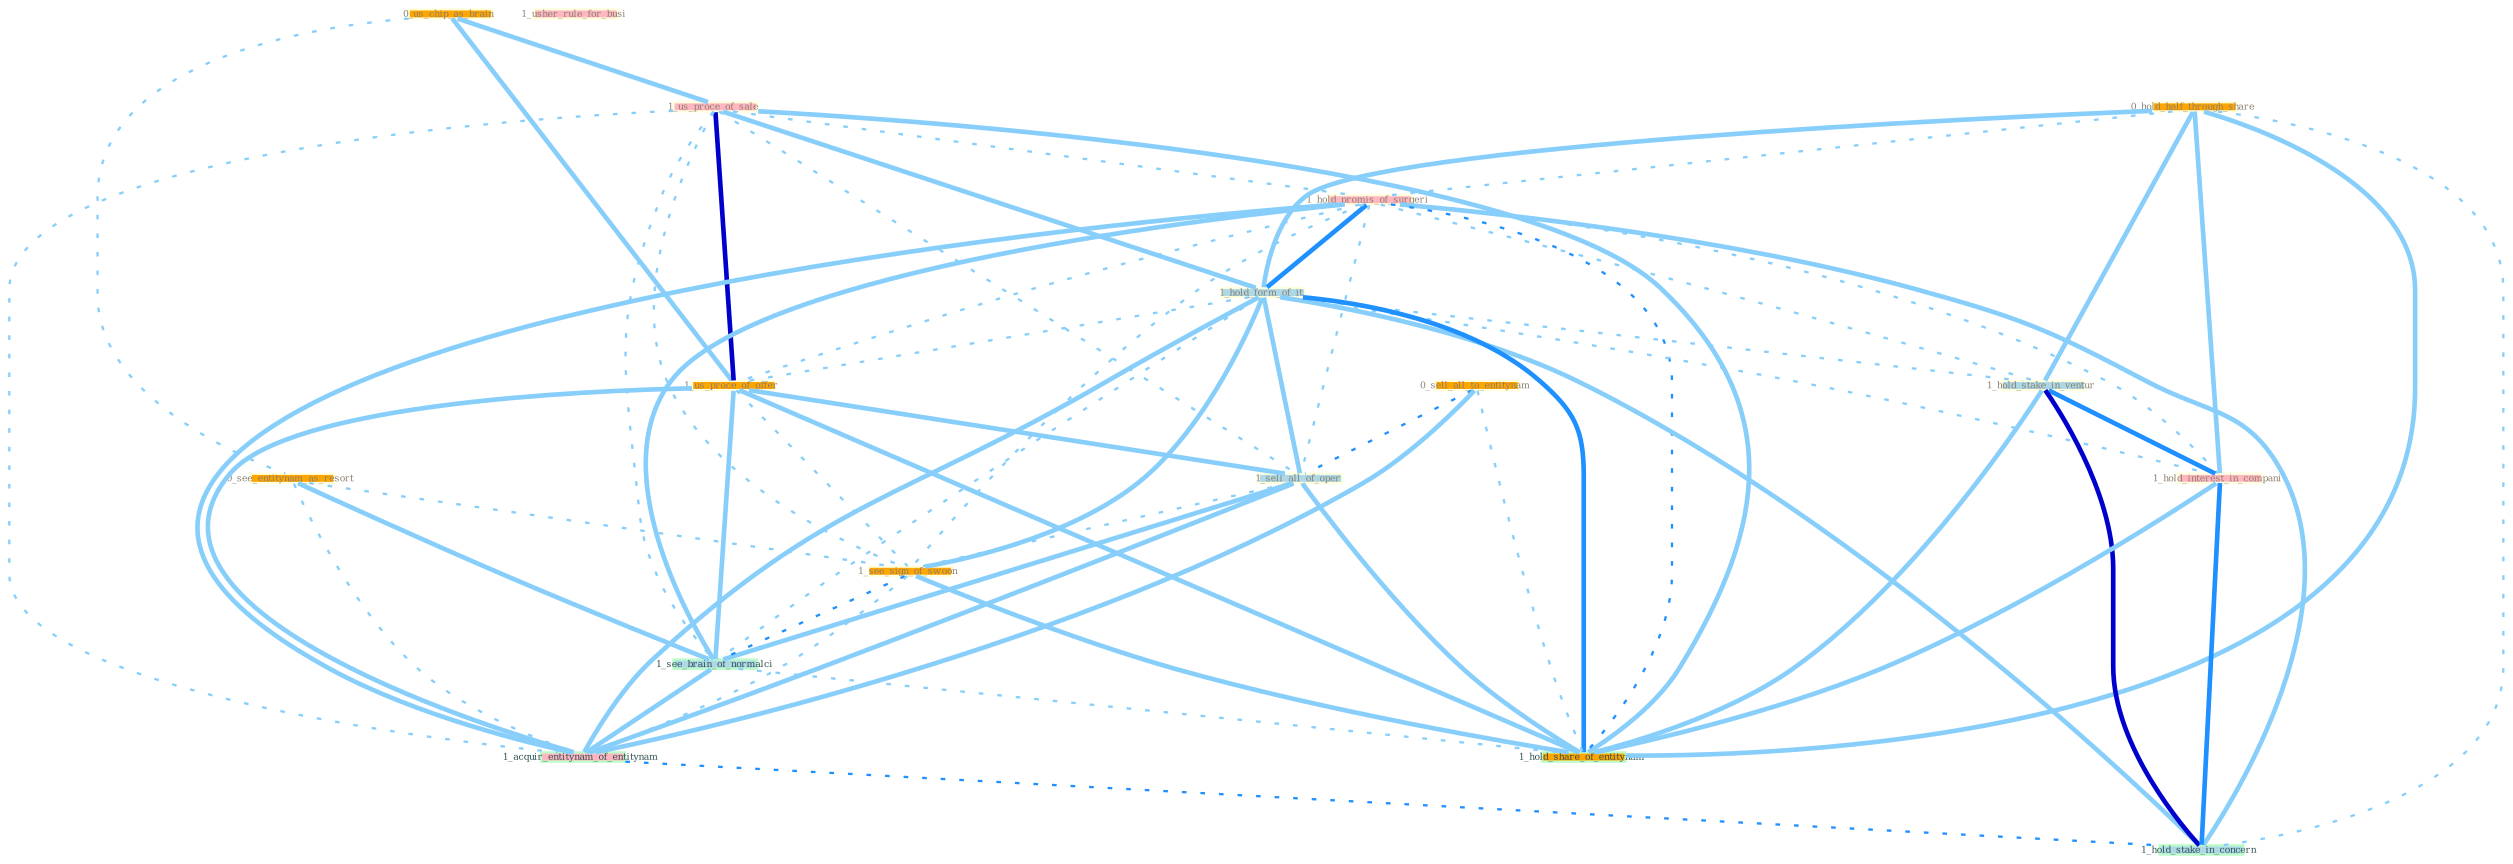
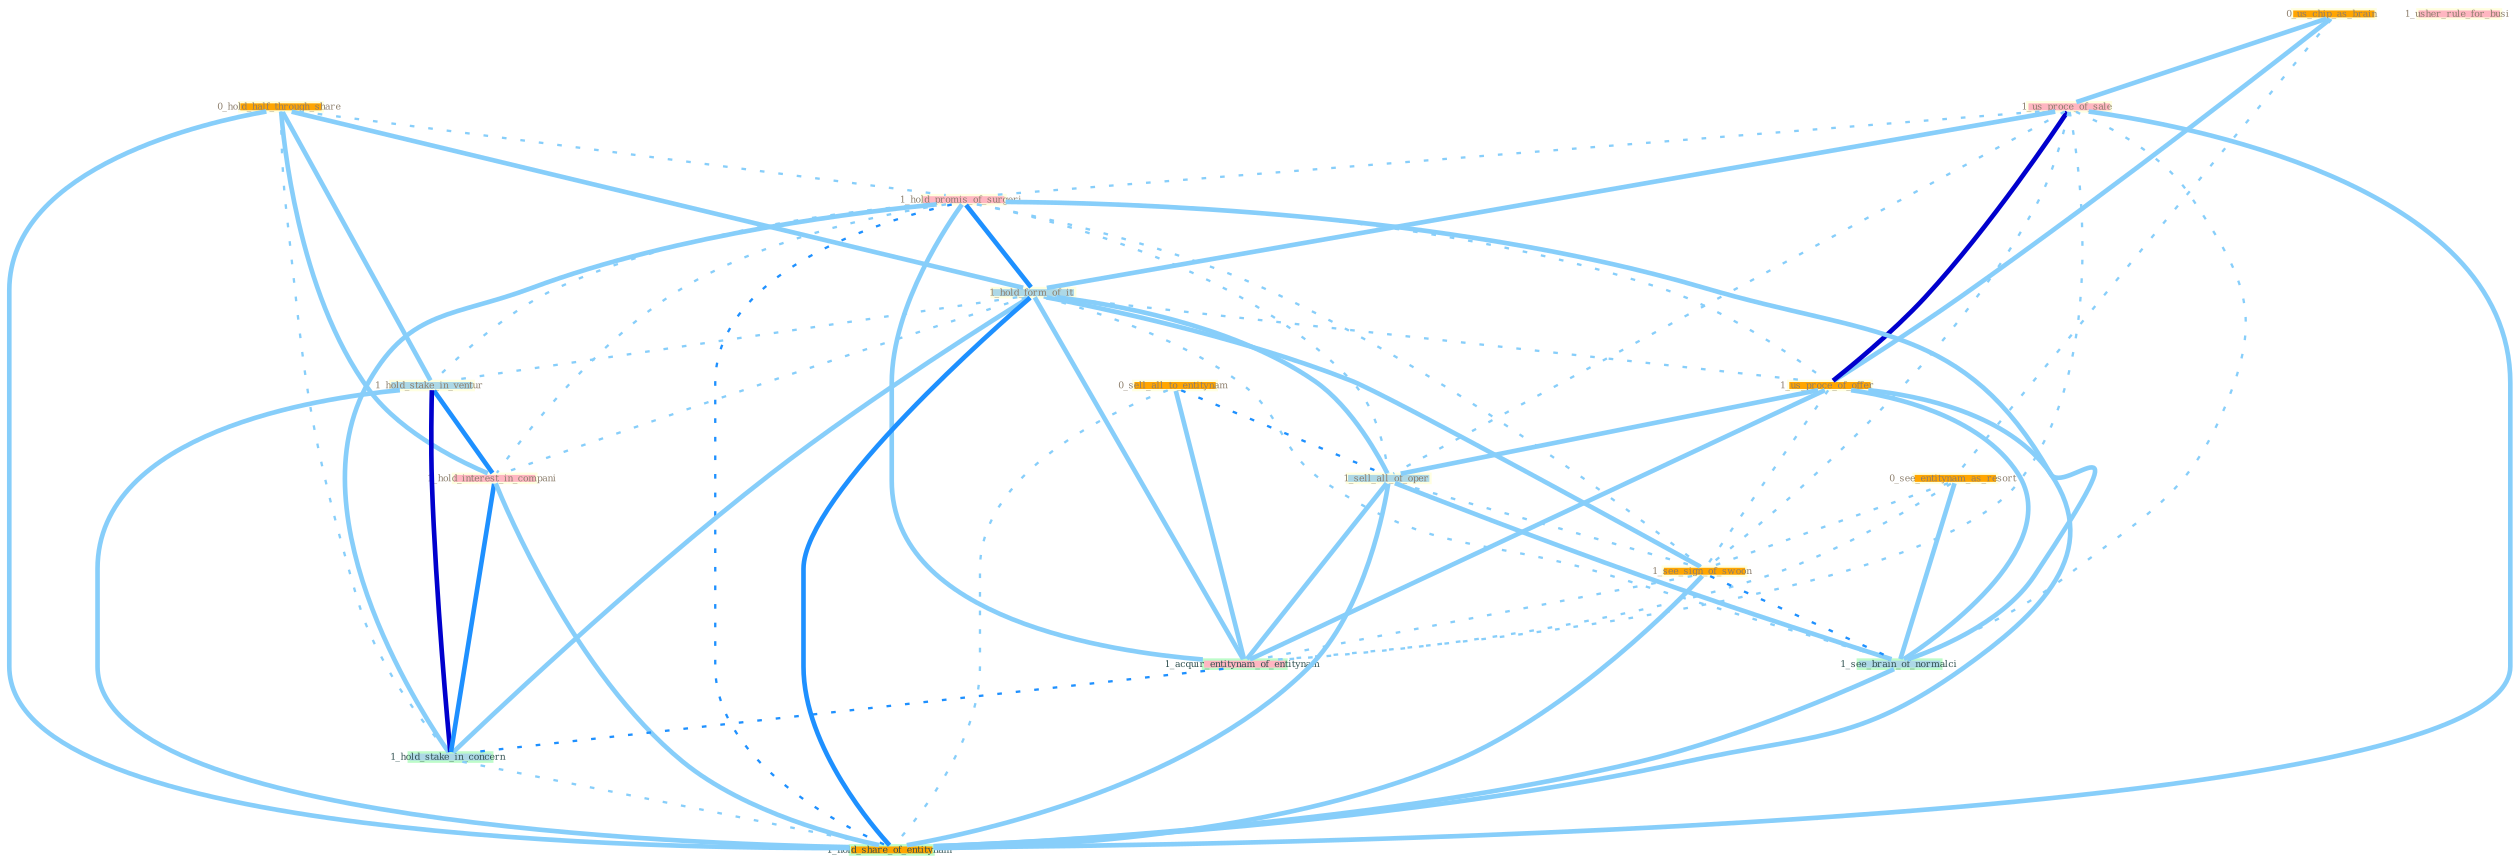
edge "1_see_brain_of_normalci" -- "1_acquir_entitynam_of_entitynam": removed
edge "1_see_brain_of_normalci" -- "1_hold_share_of_entitynam": style dotted -> bold
edge "1_hold_stake_in_concern" -- "1_hold_share_of_entitynam": added
